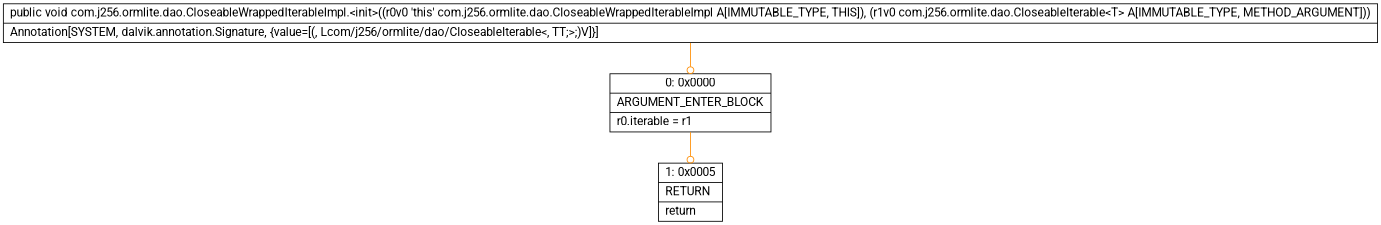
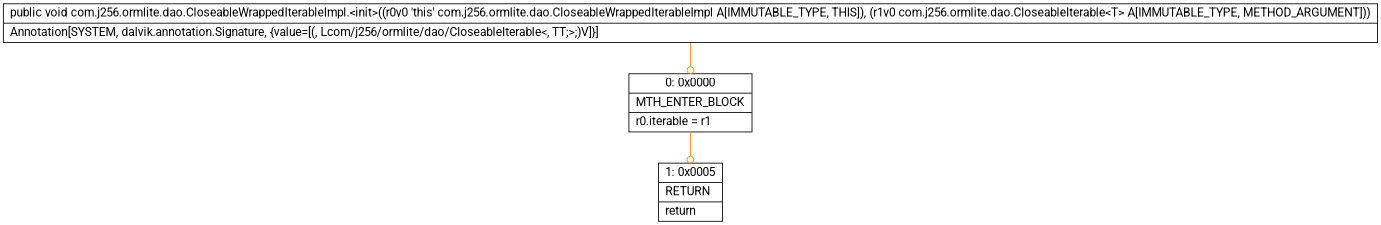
node "0: 0x0000": text "ARGUMENT_ENTER_BLOCK" -> "MTH_ENTER_BLOCK"
